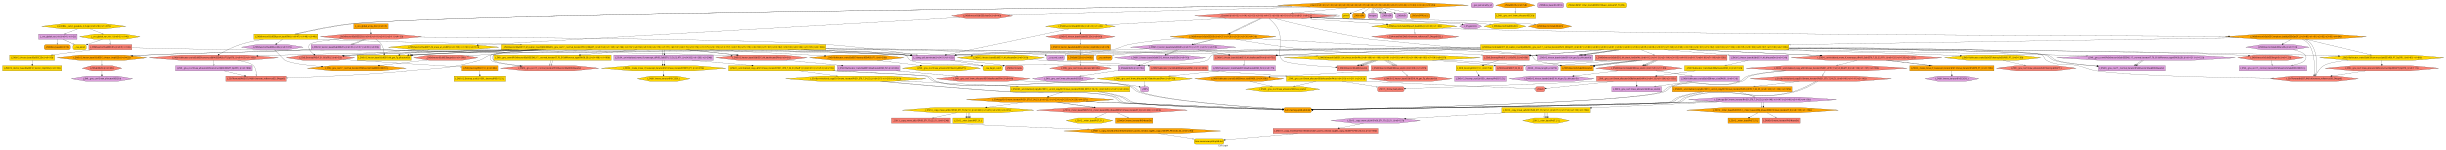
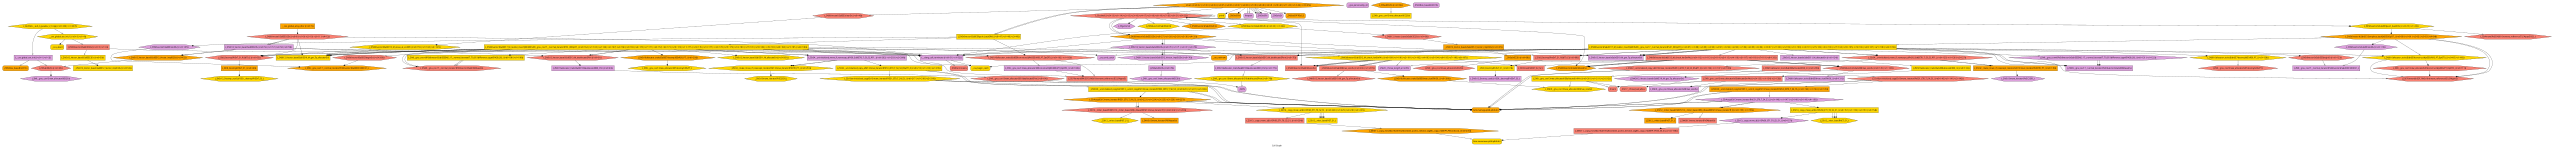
node "_ZSt4endlIcSt11char_traitsIcEERSt13basic_ostreamIT_T0_ES6_": removed
edge "{__cxx_global_var_init|{<s0>1|<s1>2}}" -> "__cxa_atexit": now "{__cxx_global_var_init|{<s0>1|<s1>2}}" -> "{_ZNSaIiED2Ev|{<s0>65}}"
edge "{_ZNSt12_Vector_baseIiSaIiEE11_M_allocateEm|{<s0>201}}" -> "{_ZNSt16allocator_traitsISaIiEE8allocateERS0_m|{<s0>209}}": removed
node "{_ZNKSt6vectorIxSaIxEE4sizeEv}": shape box -> hexagon
node "{_ZNSt12_Destroy_auxILb1EE9__destroyIPiEEvT_S3_}": shape box -> hexagon
